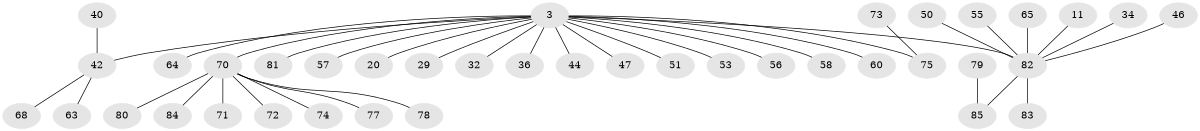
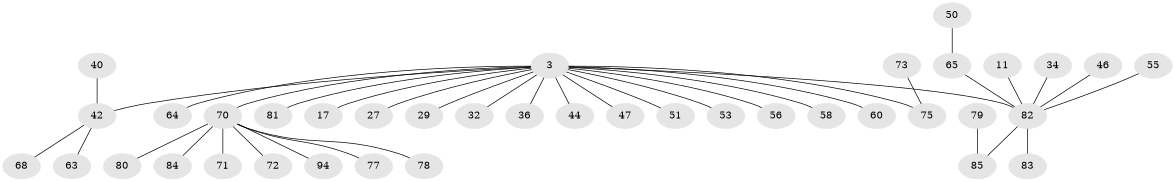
edge "50" -- "82": now "50" -- "65"
node "57": label "57" -> "17"
node "20": label "20" -> "27"
node "74": label "74" -> "94"
